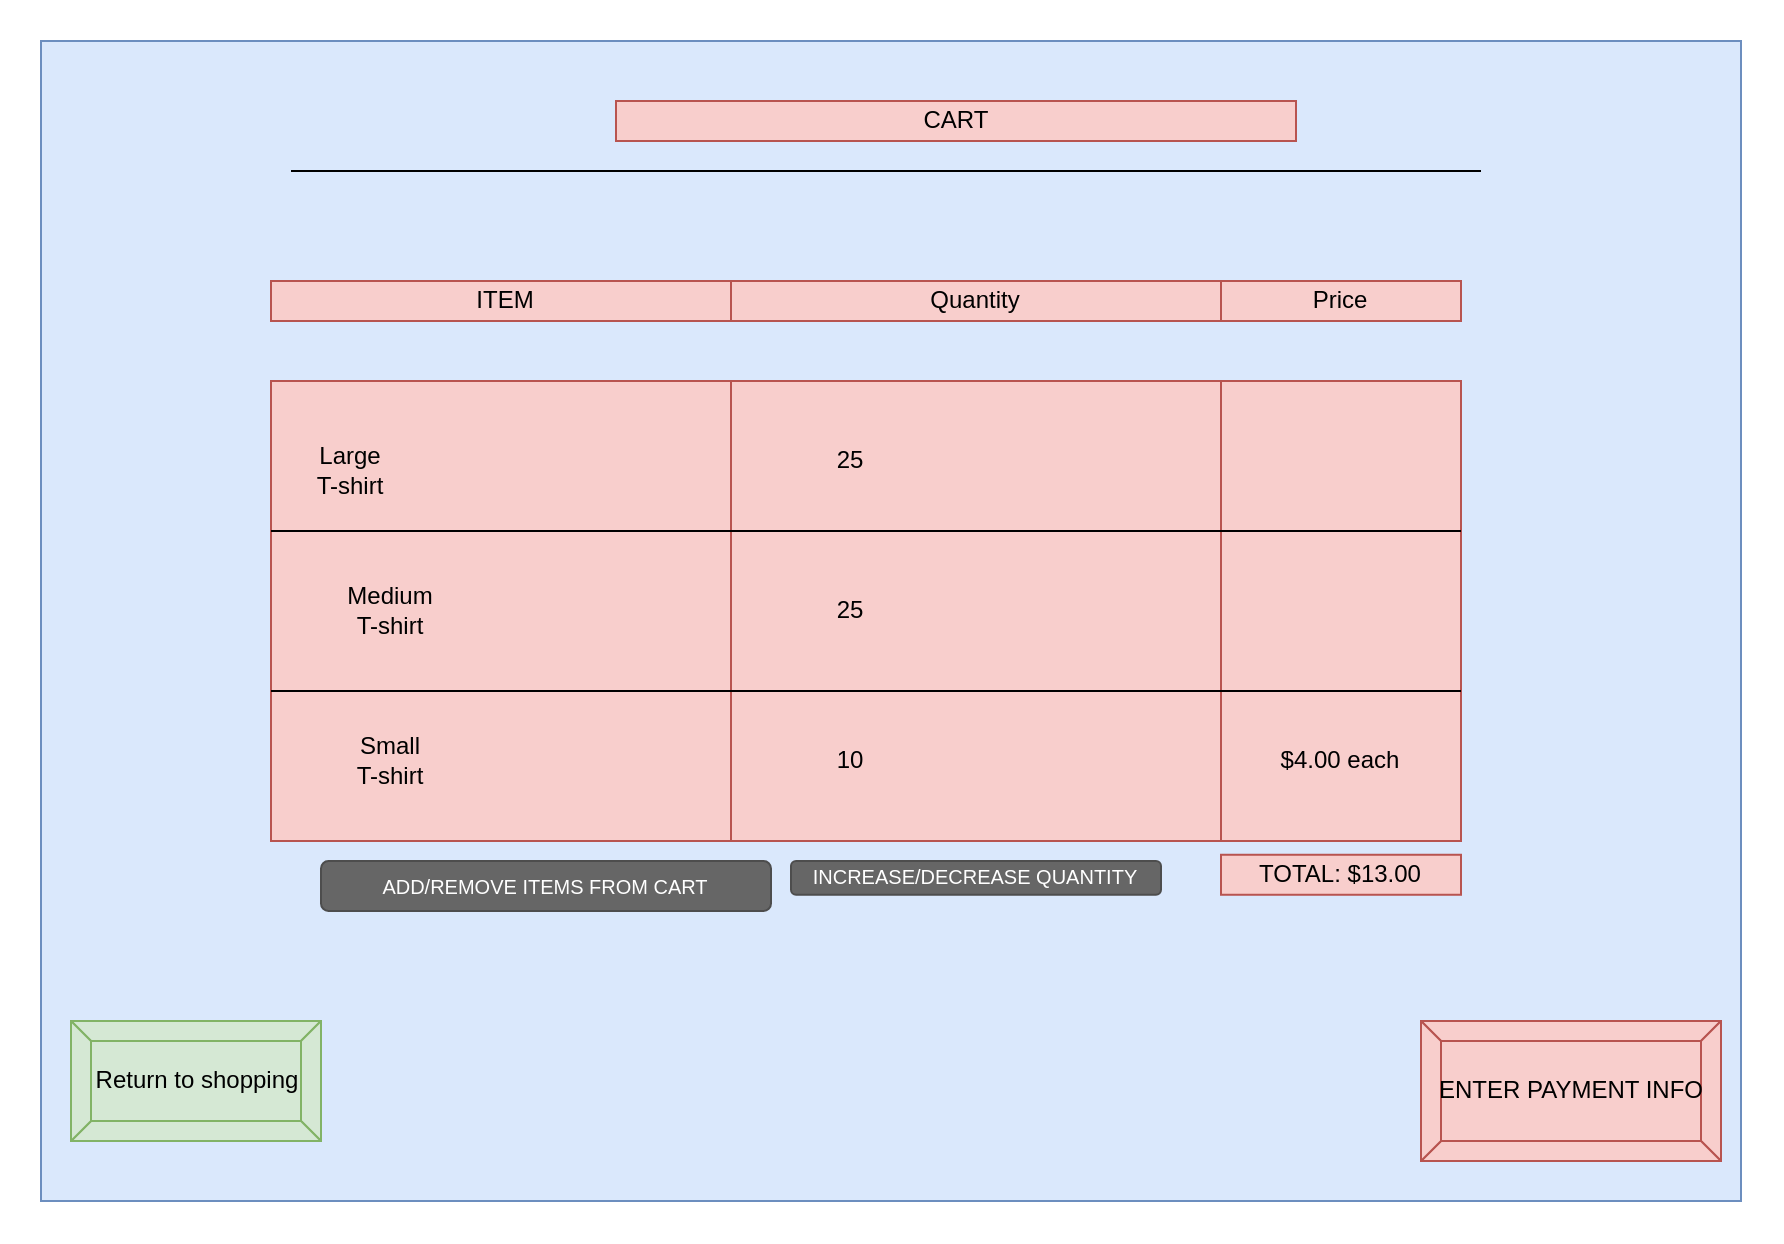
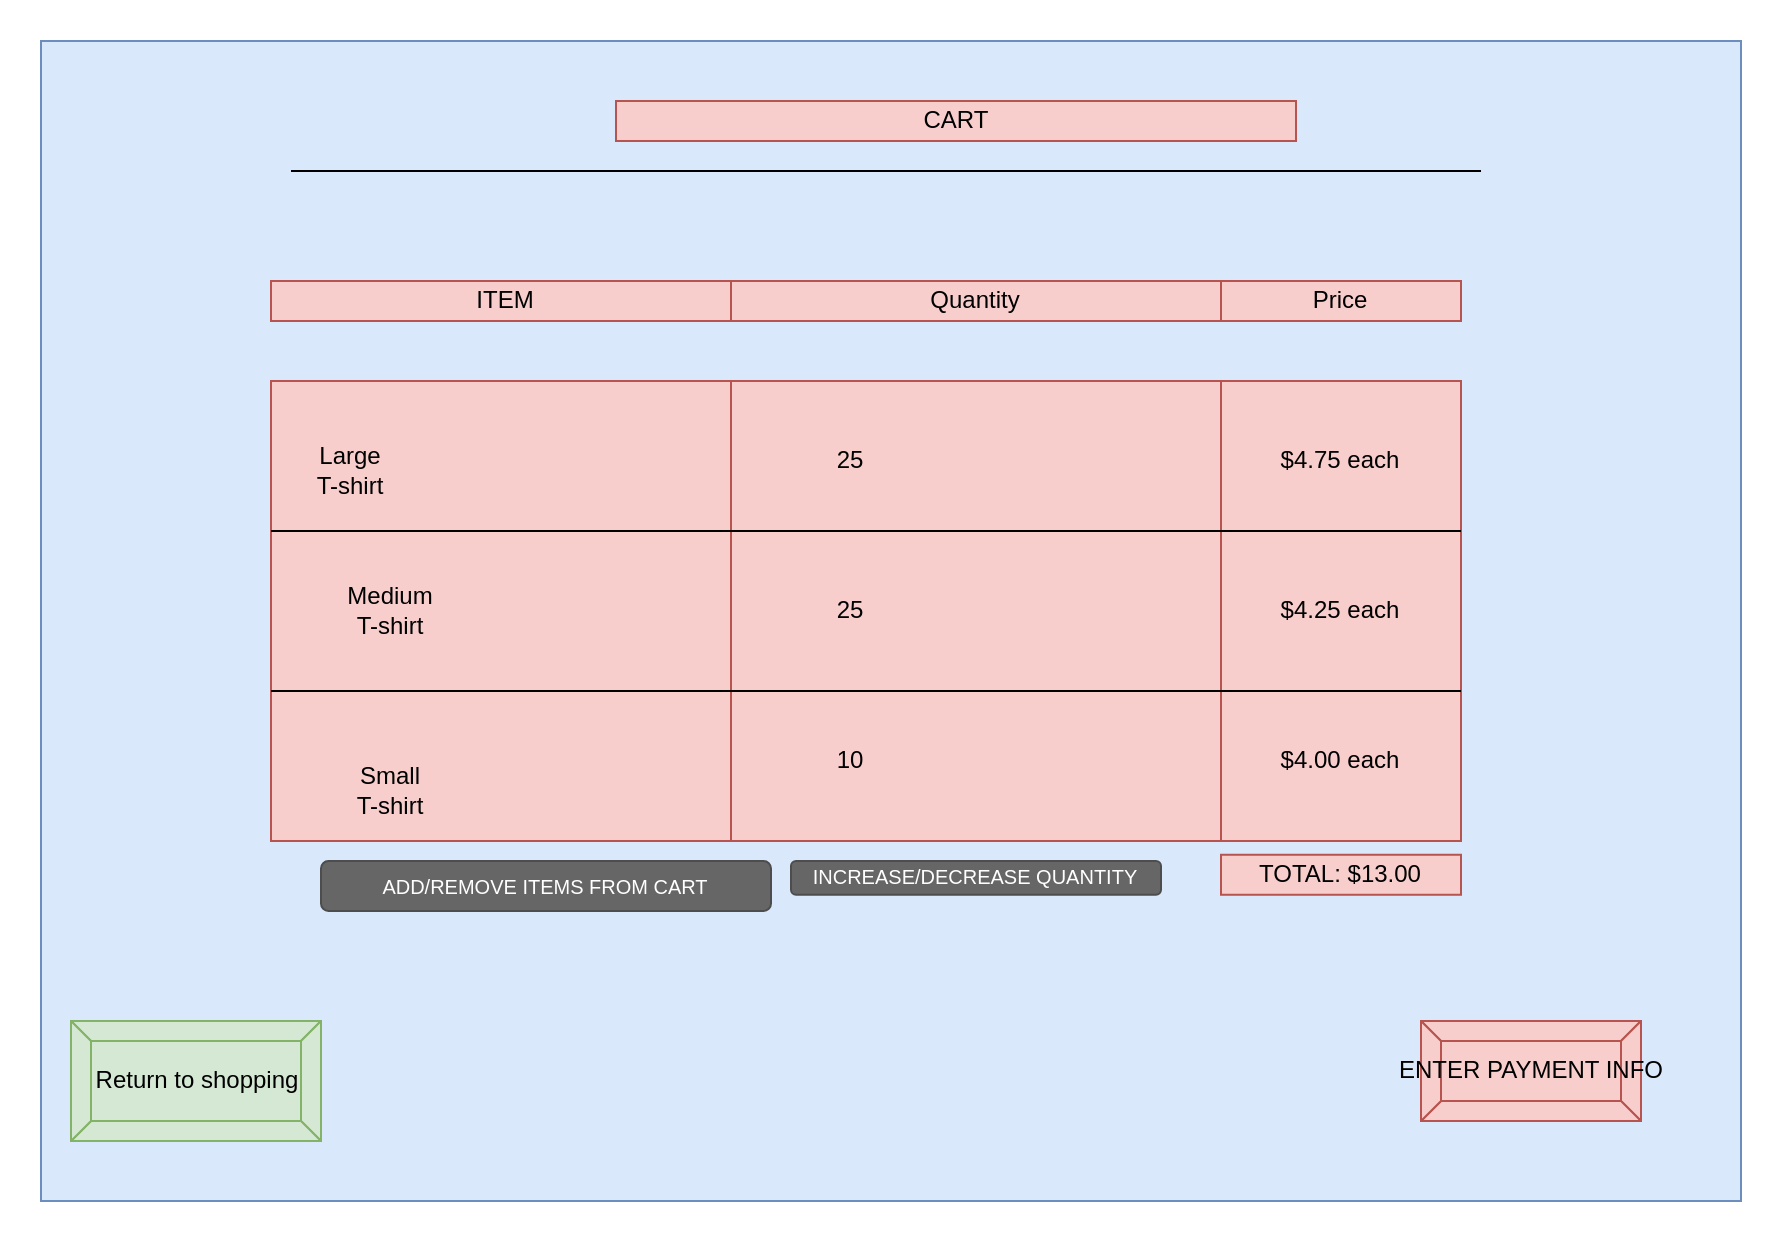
node "$4.75 each": added
node "$4.25 each": added
node "Small T-shirt": moved (391, 761) -> (391, 791)
node "ENTER PAYMENT INFO": size 300x140 -> 220x100
